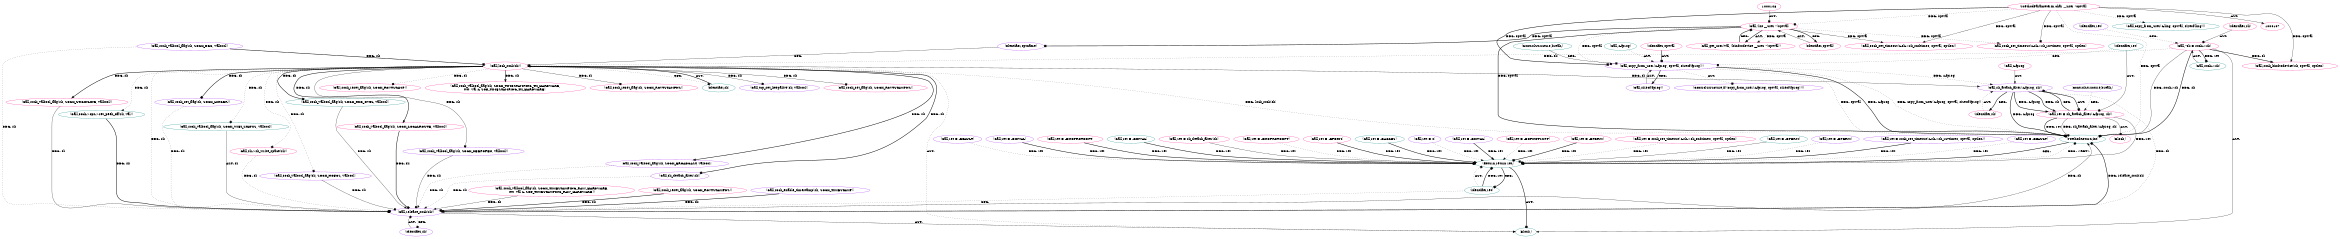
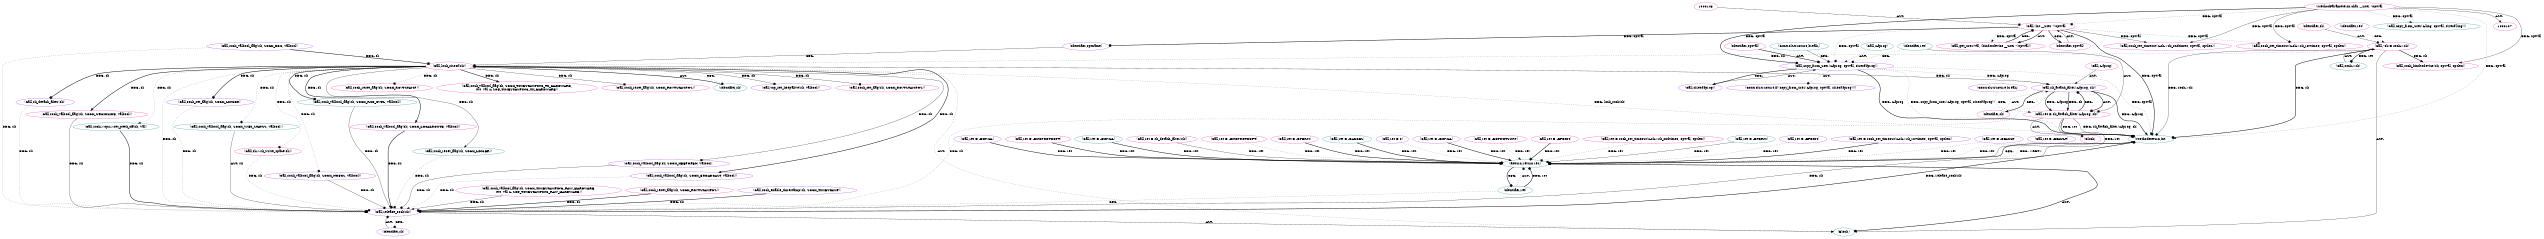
node "(Call,lock_sock(sk))": label "(Call,lock_sock(sk))" -> "(Call,lock_sizeof(sk))"
node "(Call,sock_reset_flag(sk, SOCK_LINGER))": added
